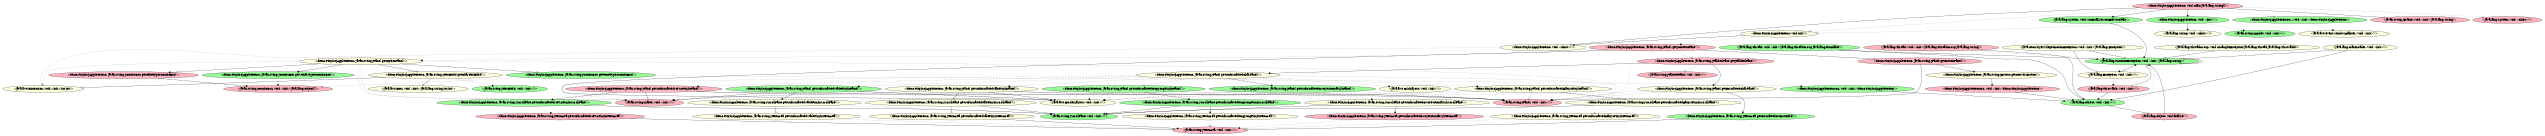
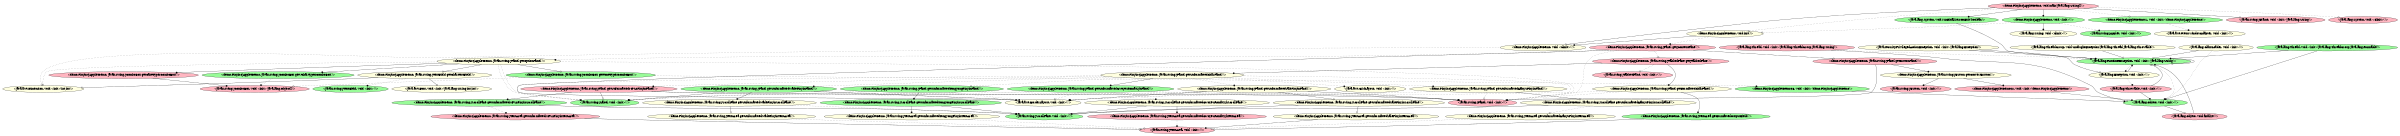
edge "<java.lang.ClassLoader: void <init>()>" -> "<java.lang.Object: void <init>()>": style solid -> dotted
node "<javax.swing.JButton: void <init>()>": added
node "<javax.swing.JLabel: void <init>()>": fillcolor lightpink -> palegreen
